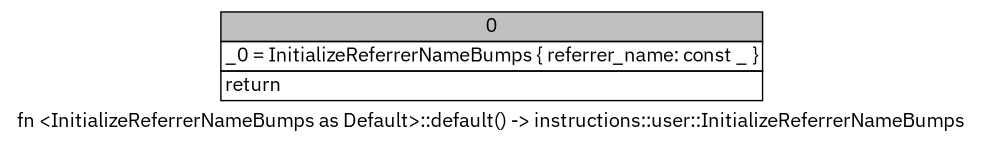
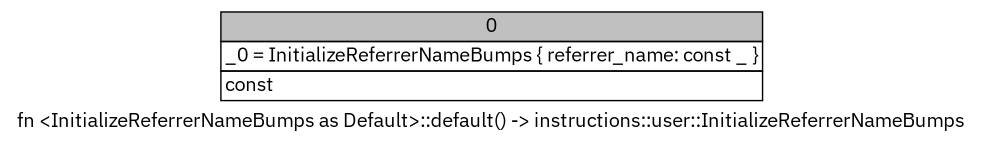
node "0": text "return" -> "const"
